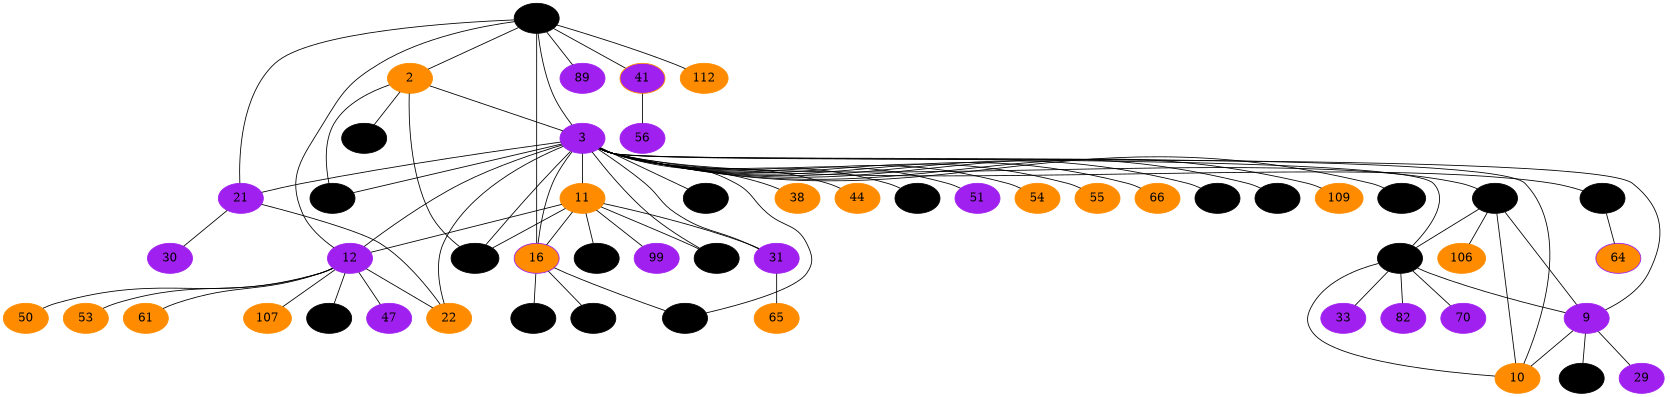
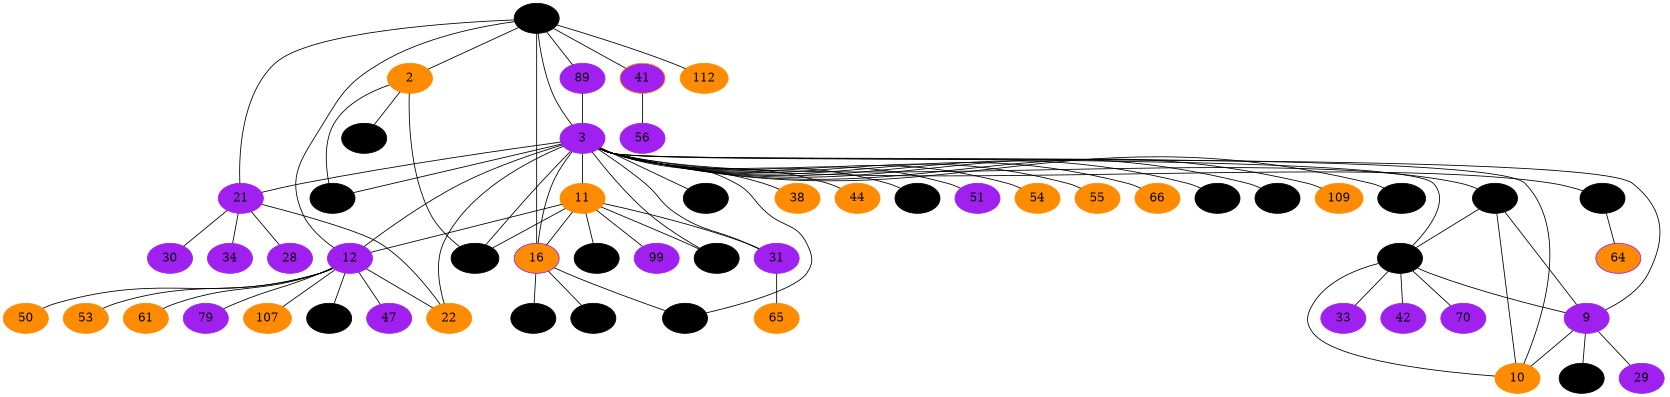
edge "2" -- "3": now "89" -- "3"
node "34": added
node "28": added
node "106": removed
node "79": added
node "82": label "82" -> "42"
